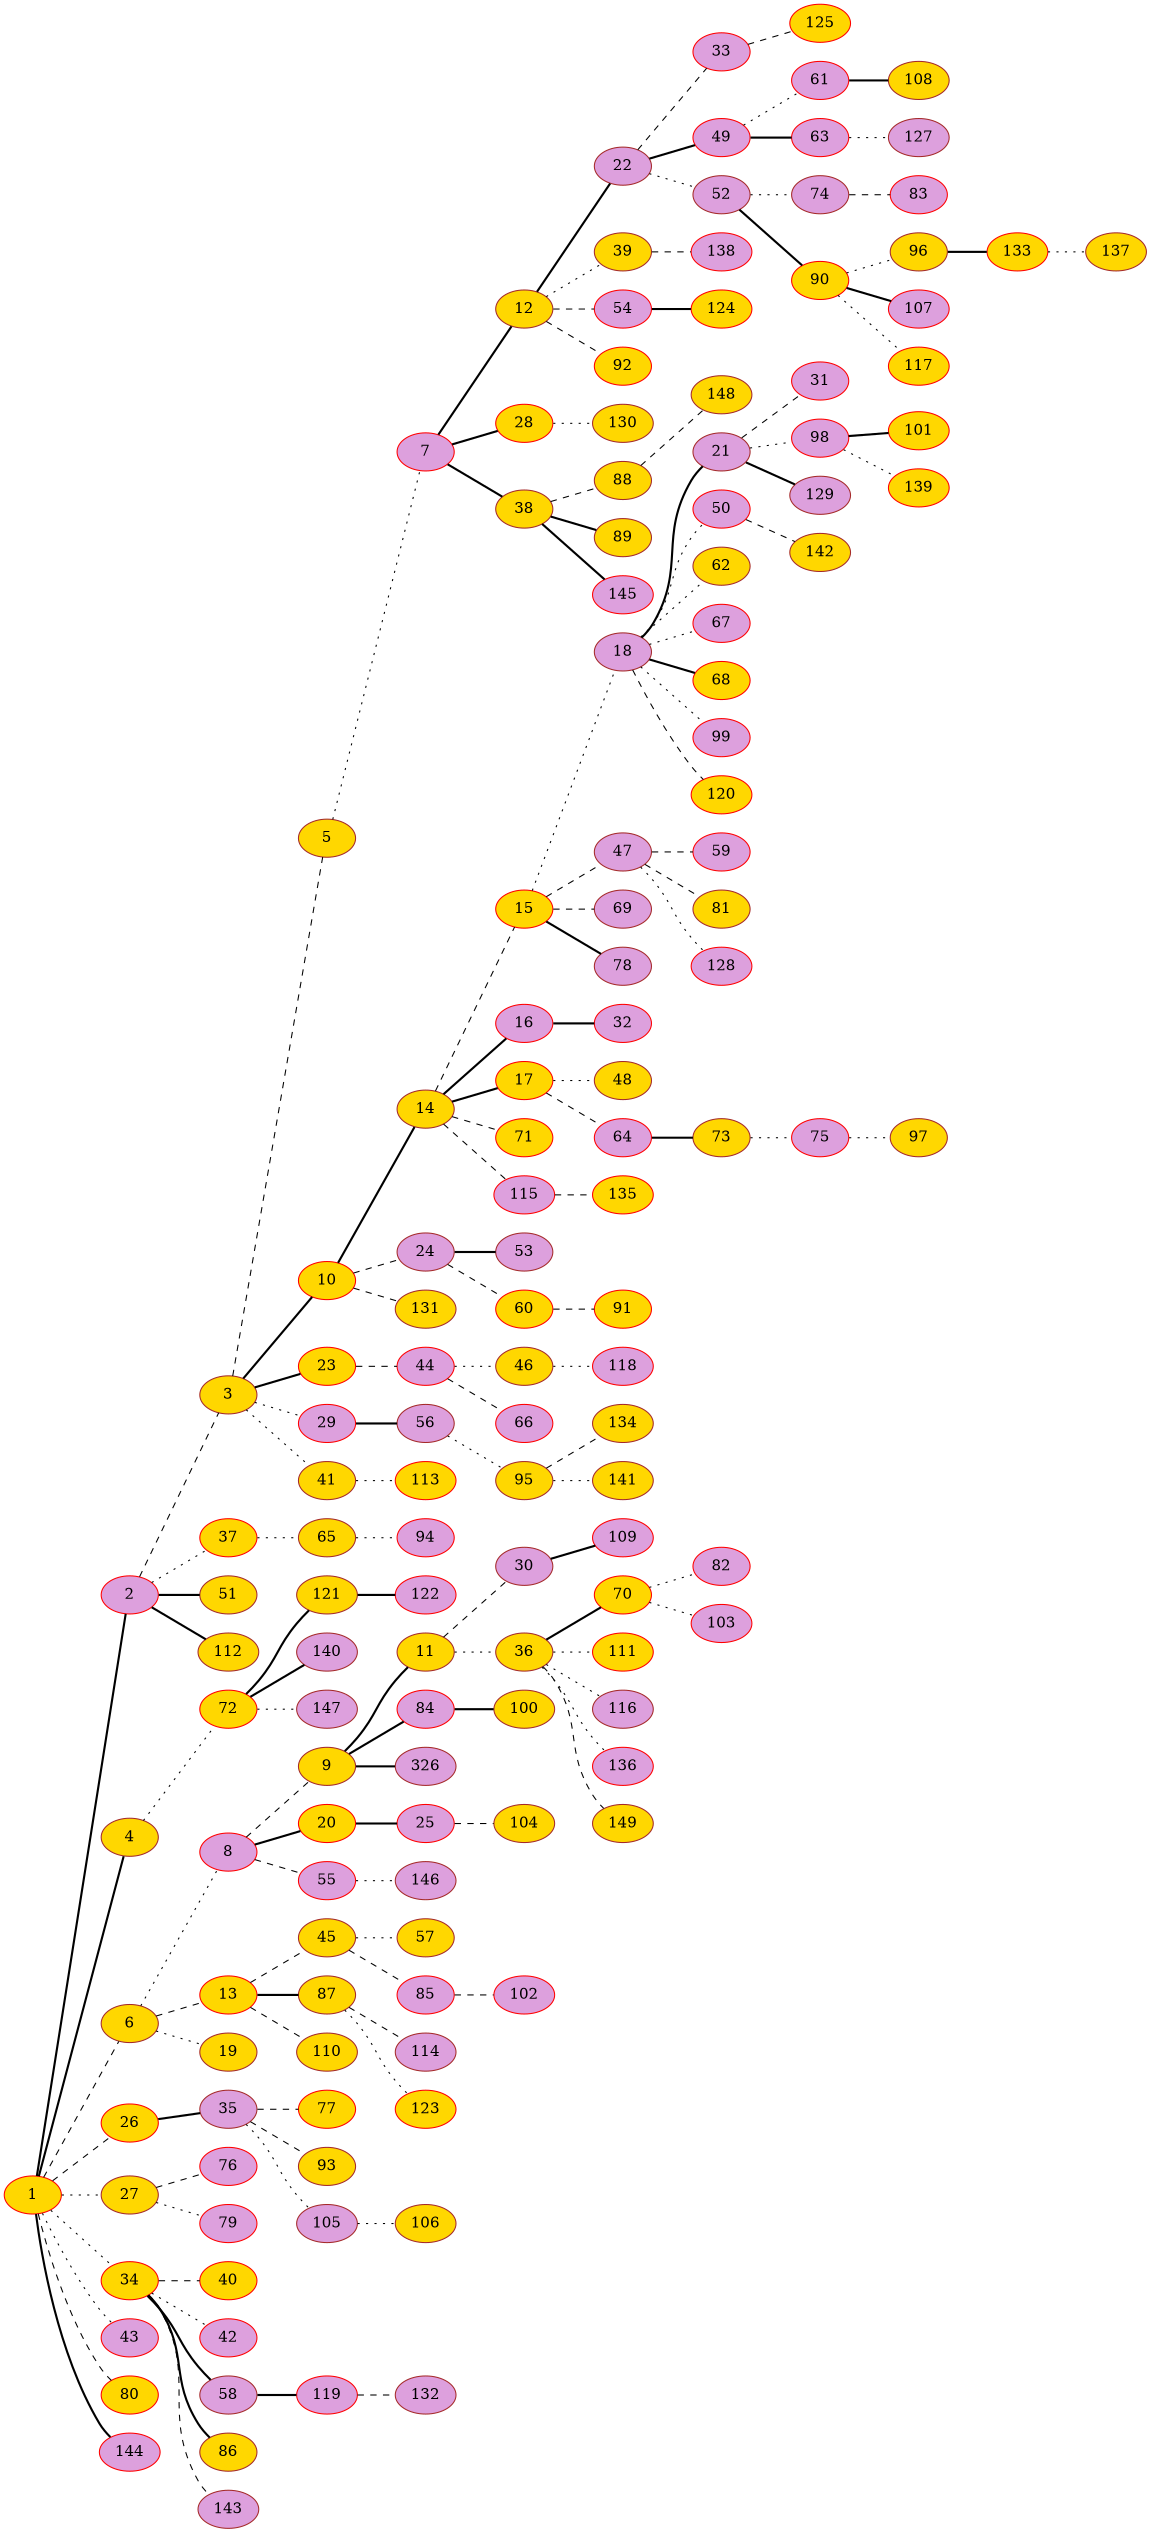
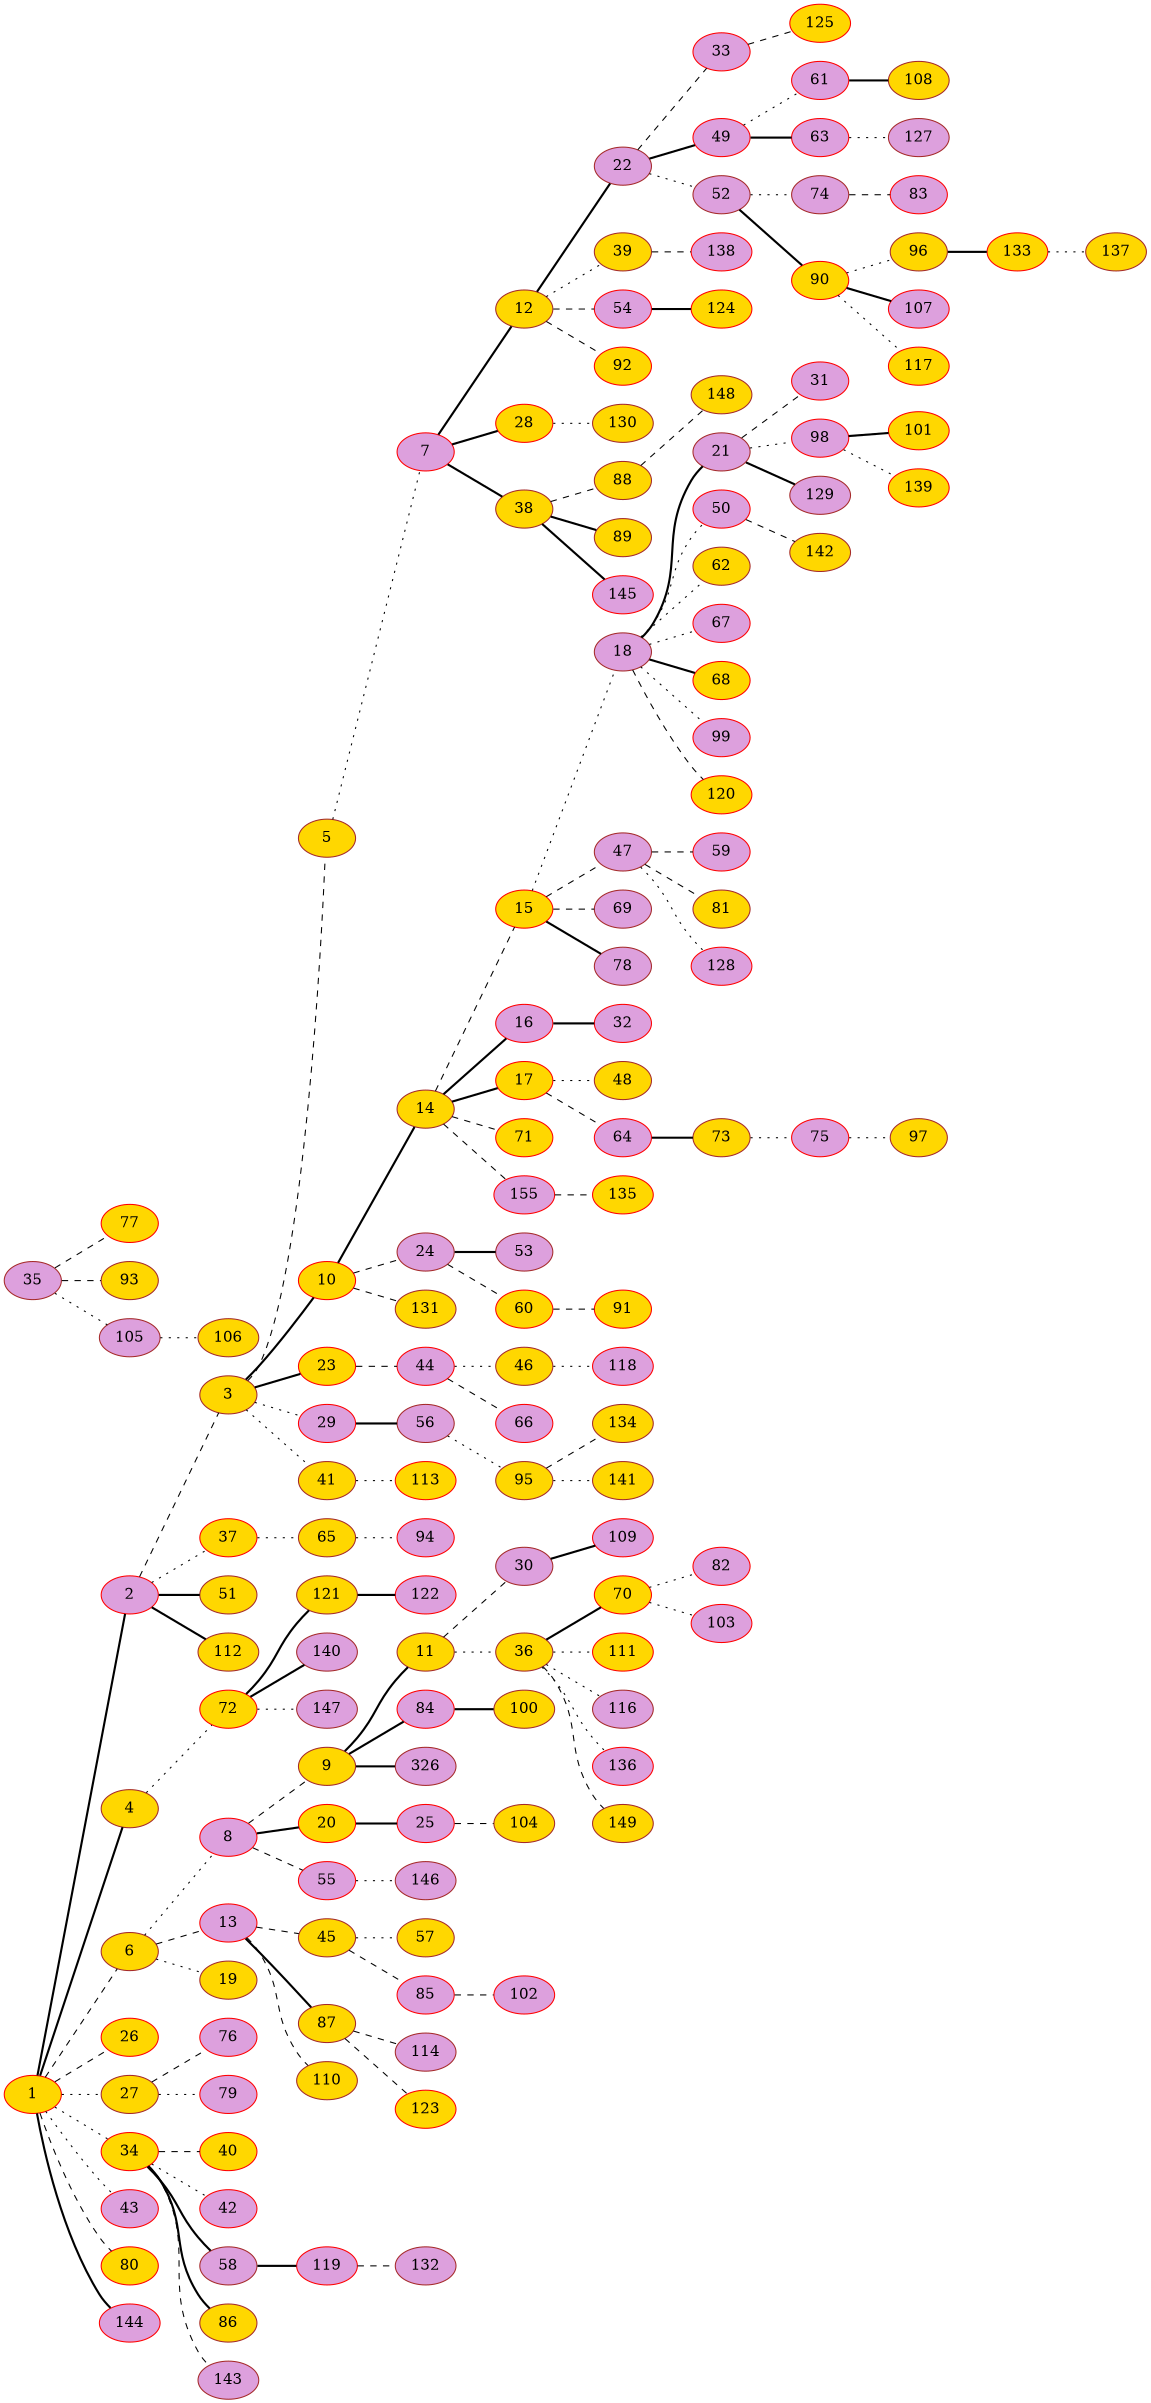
node "115": label "115" -> "155"
node "13": fillcolor gold -> plum
edge "87" -- "123": style dotted -> dashed
edge "35" -- "26": removed
